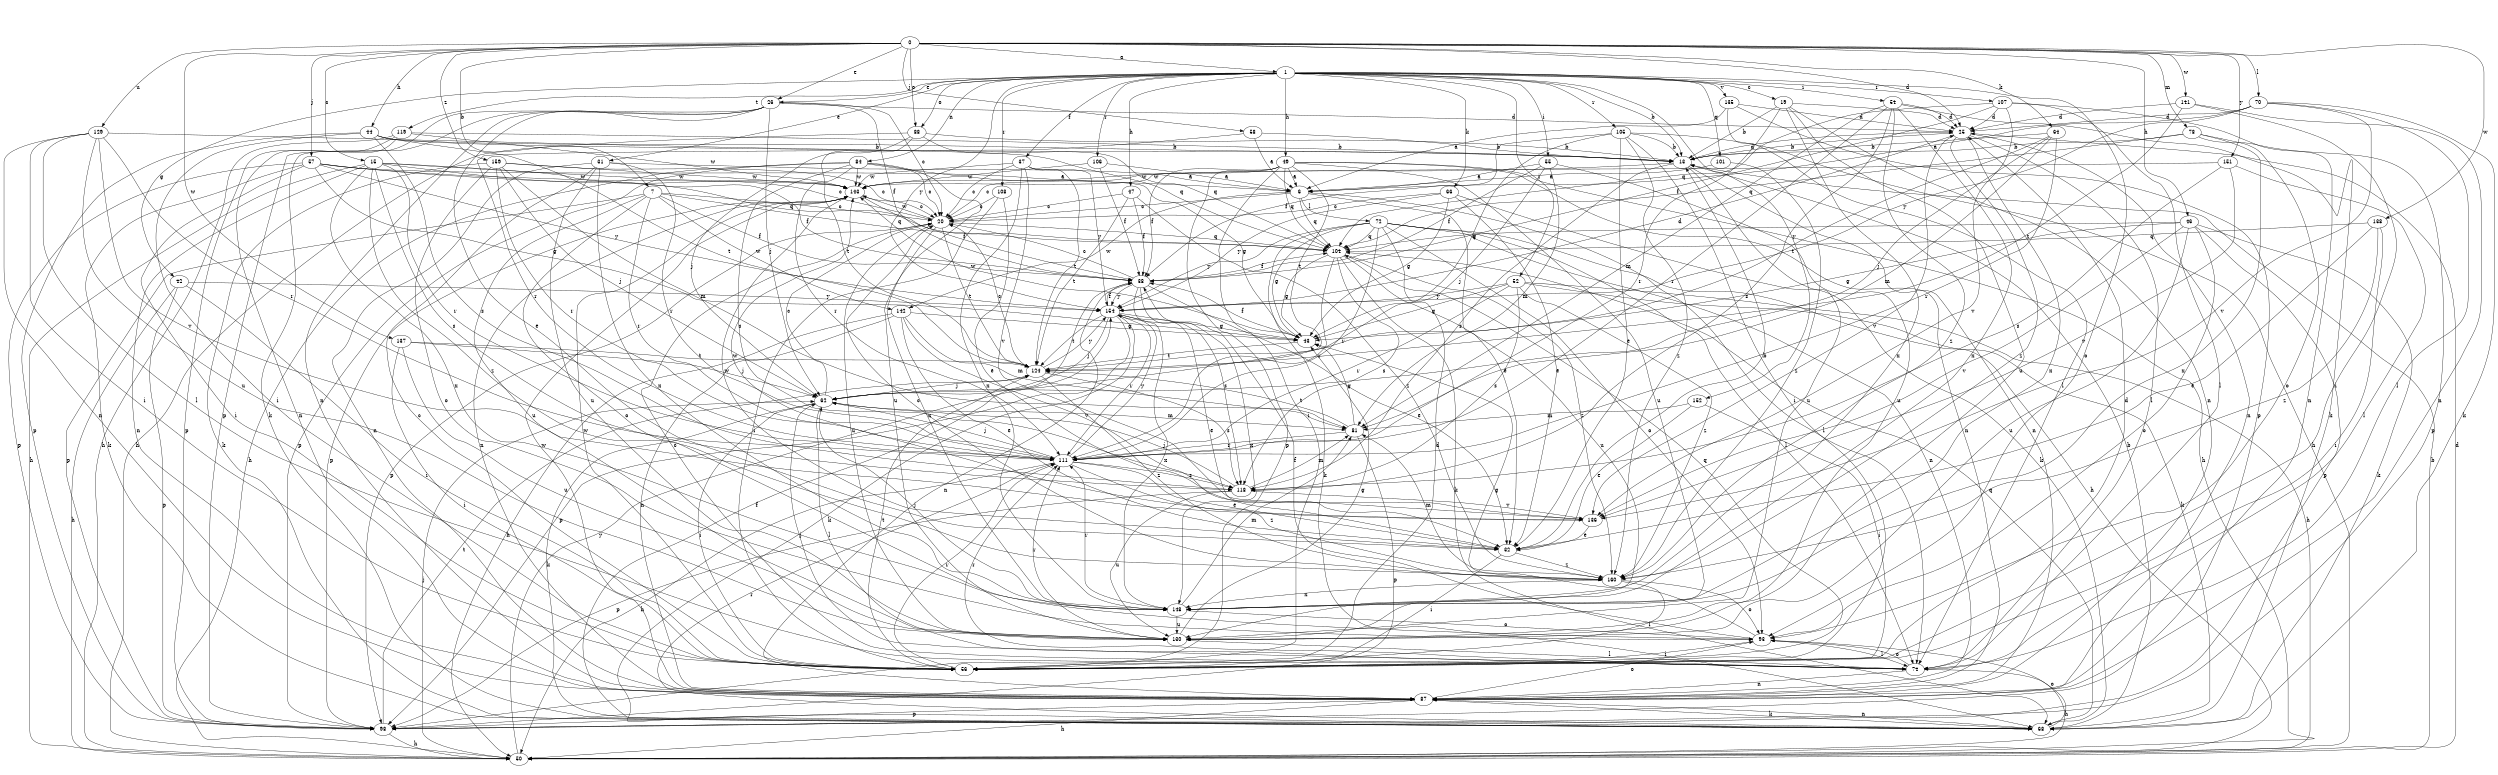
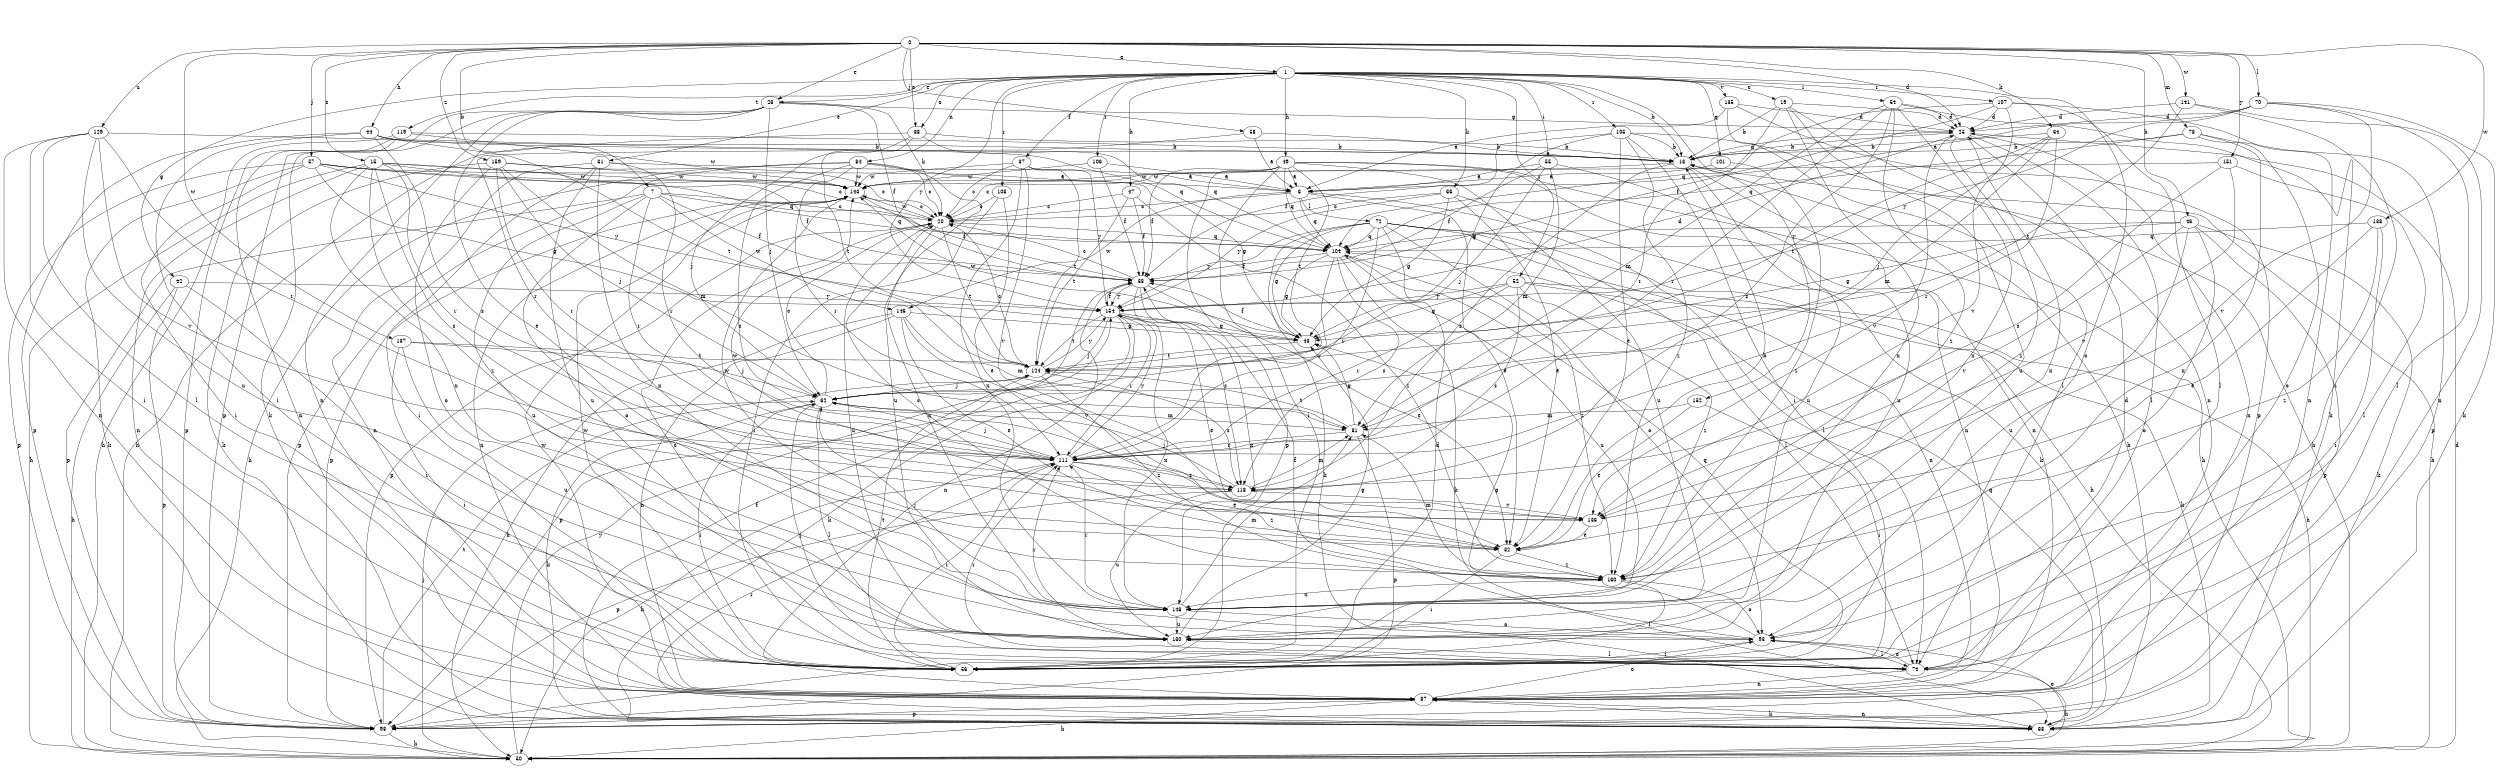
edge "26" -> "25": label "d" -> "g"
edge "26" -> "20": label "c" -> "k"
edge "38" -> "104": reversed
node "142": label "142" -> "146"
edge "31" -> "56": label "c" -> "i"
